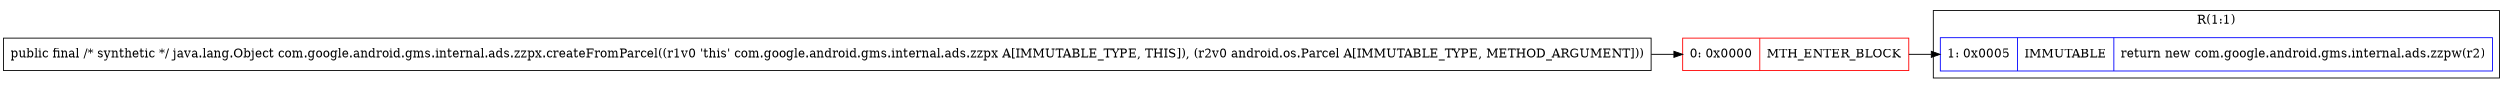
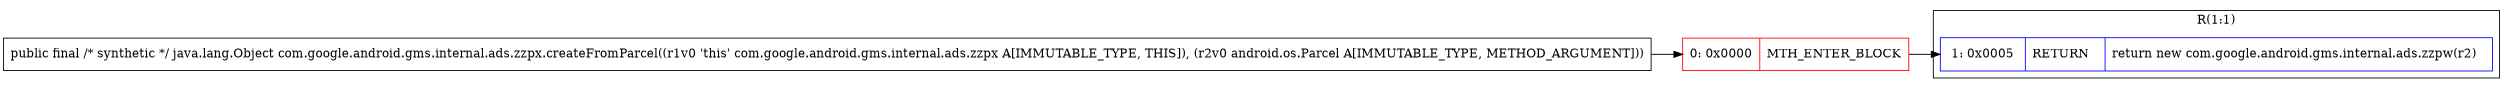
node "1: 0x0005": text "IMMUTABLE" -> "RETURN"
